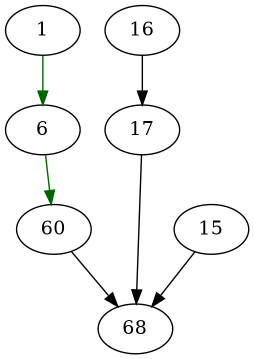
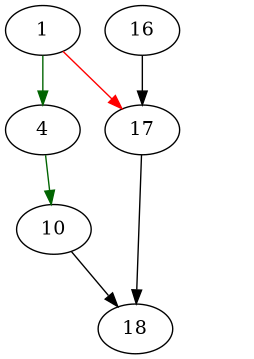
edge "1" -> "17": added
node "6": label "6" -> "4"
node "60": label "60" -> "10"
node "15": removed
node "68": label "68" -> "18"
